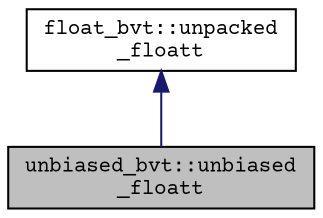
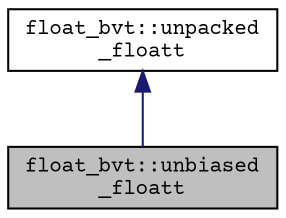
node "unbiased_bvt::unbiased _floatt": label "unbiased_bvt::unbiased _floatt" -> "float_bvt::unbiased _floatt"
